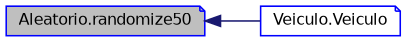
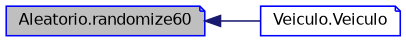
node "Aleatorio.randomize50": label "Aleatorio.randomize50" -> "Aleatorio.randomize60"
